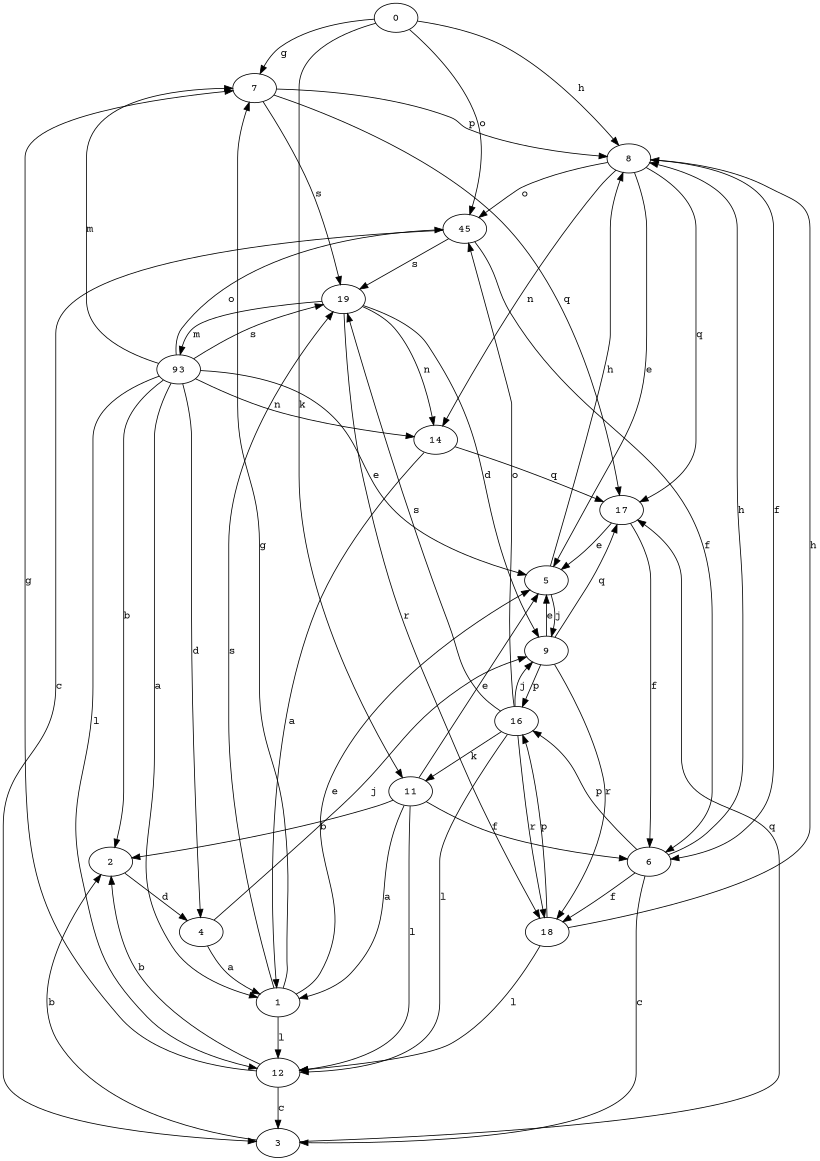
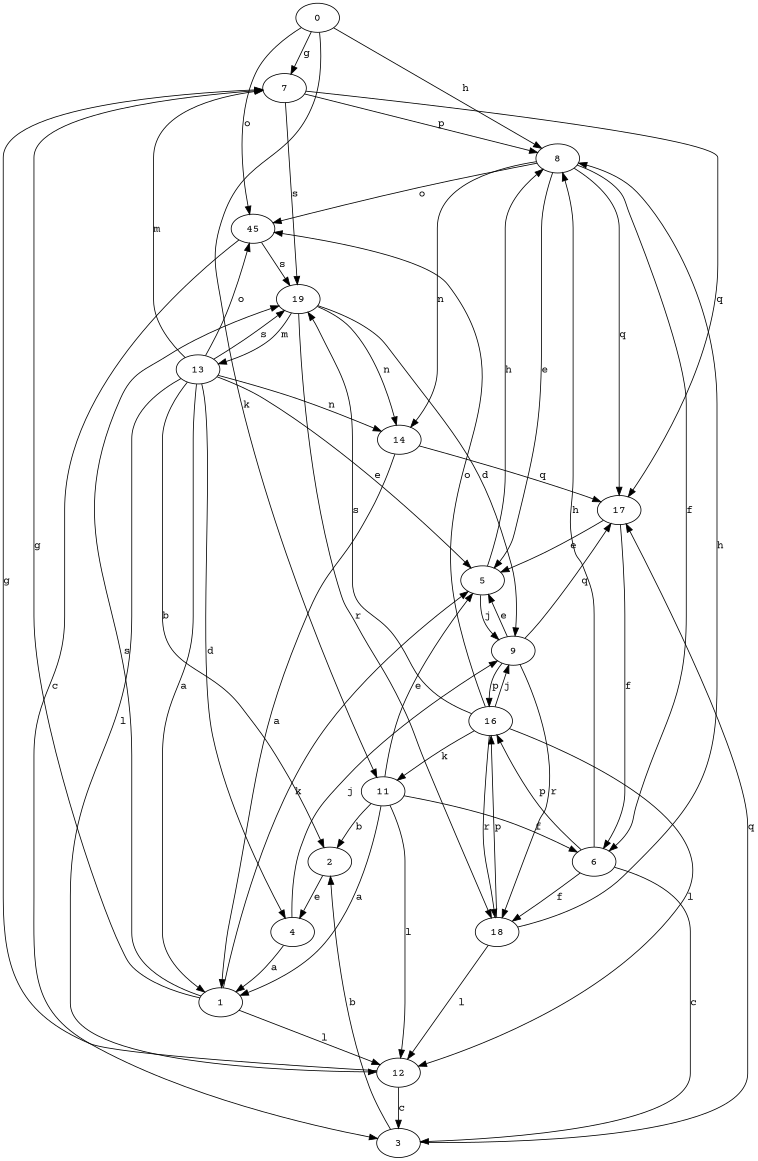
node "93": label "93" -> "13"
edge "45" -> "6": removed, label "f"
edge "1" -> "5": label "e" -> "k"
edge "2" -> "4": label "d" -> "e"
edge "12" -> "2": removed, label "b"
